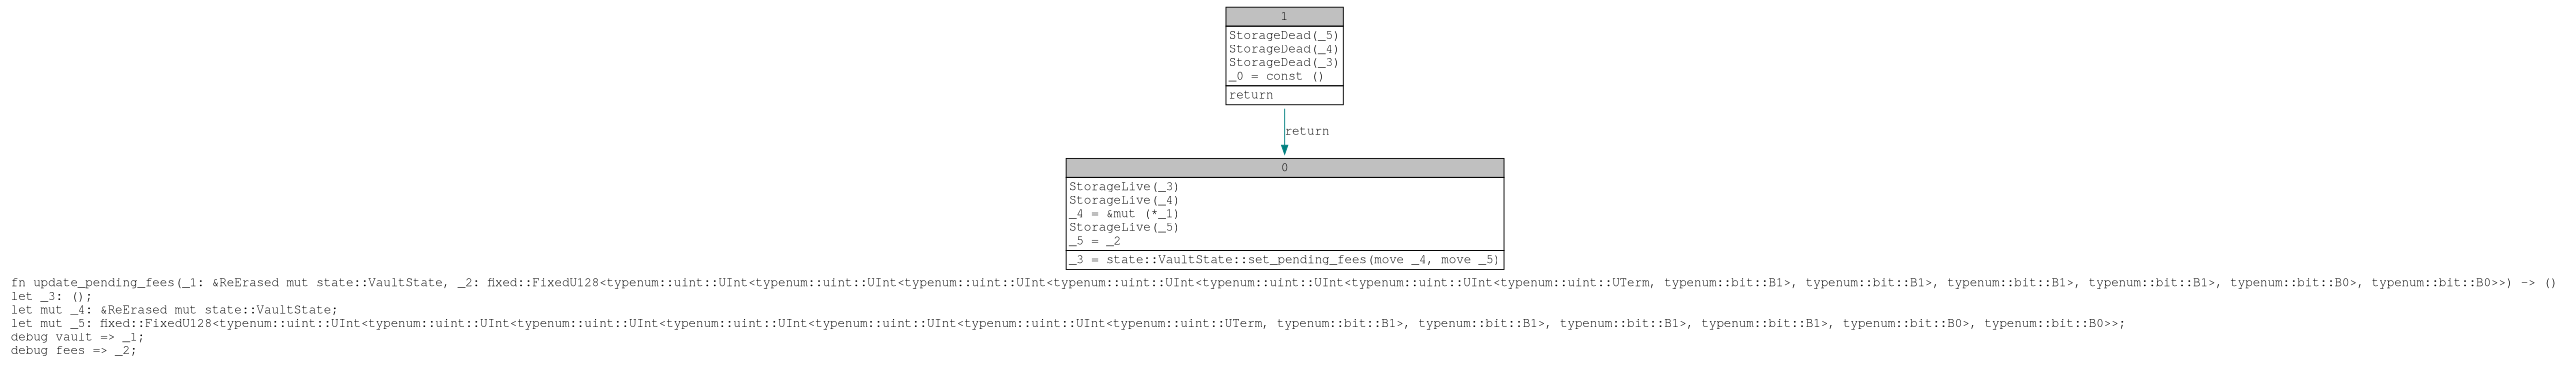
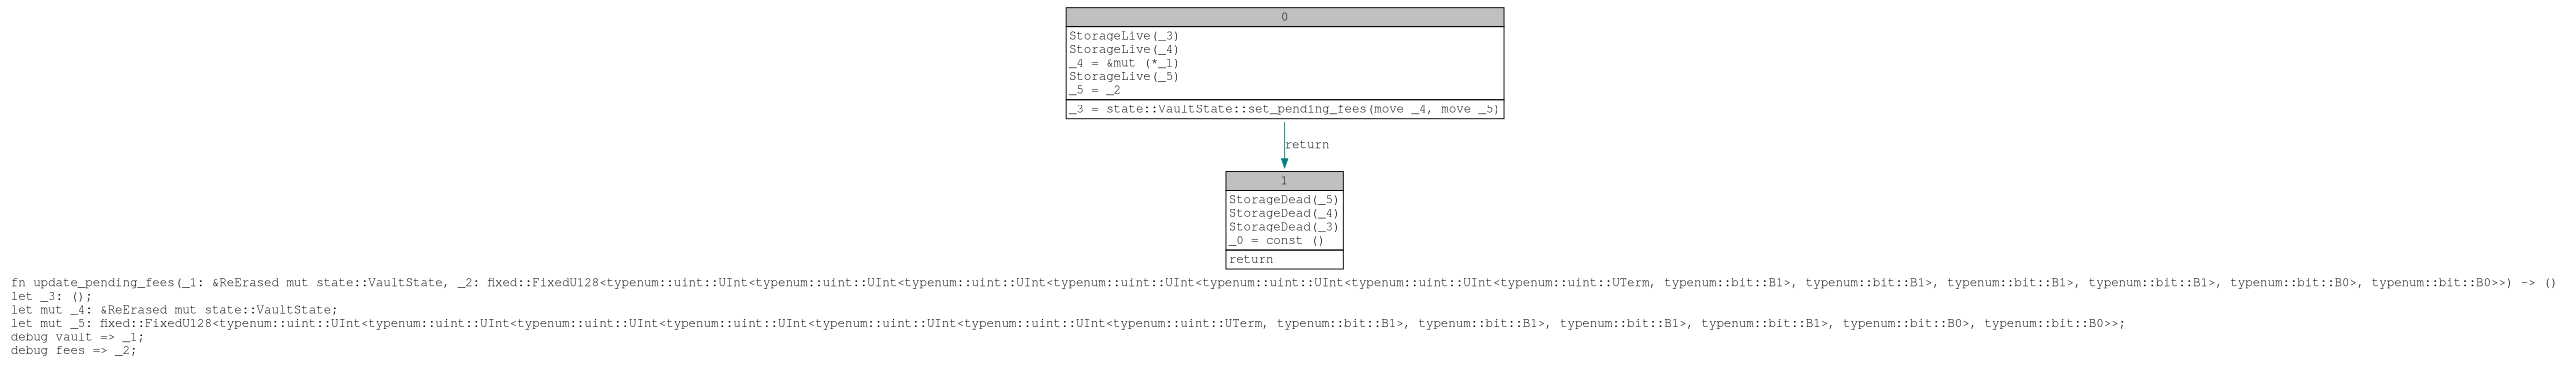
edge "1" -> "0": reversed
